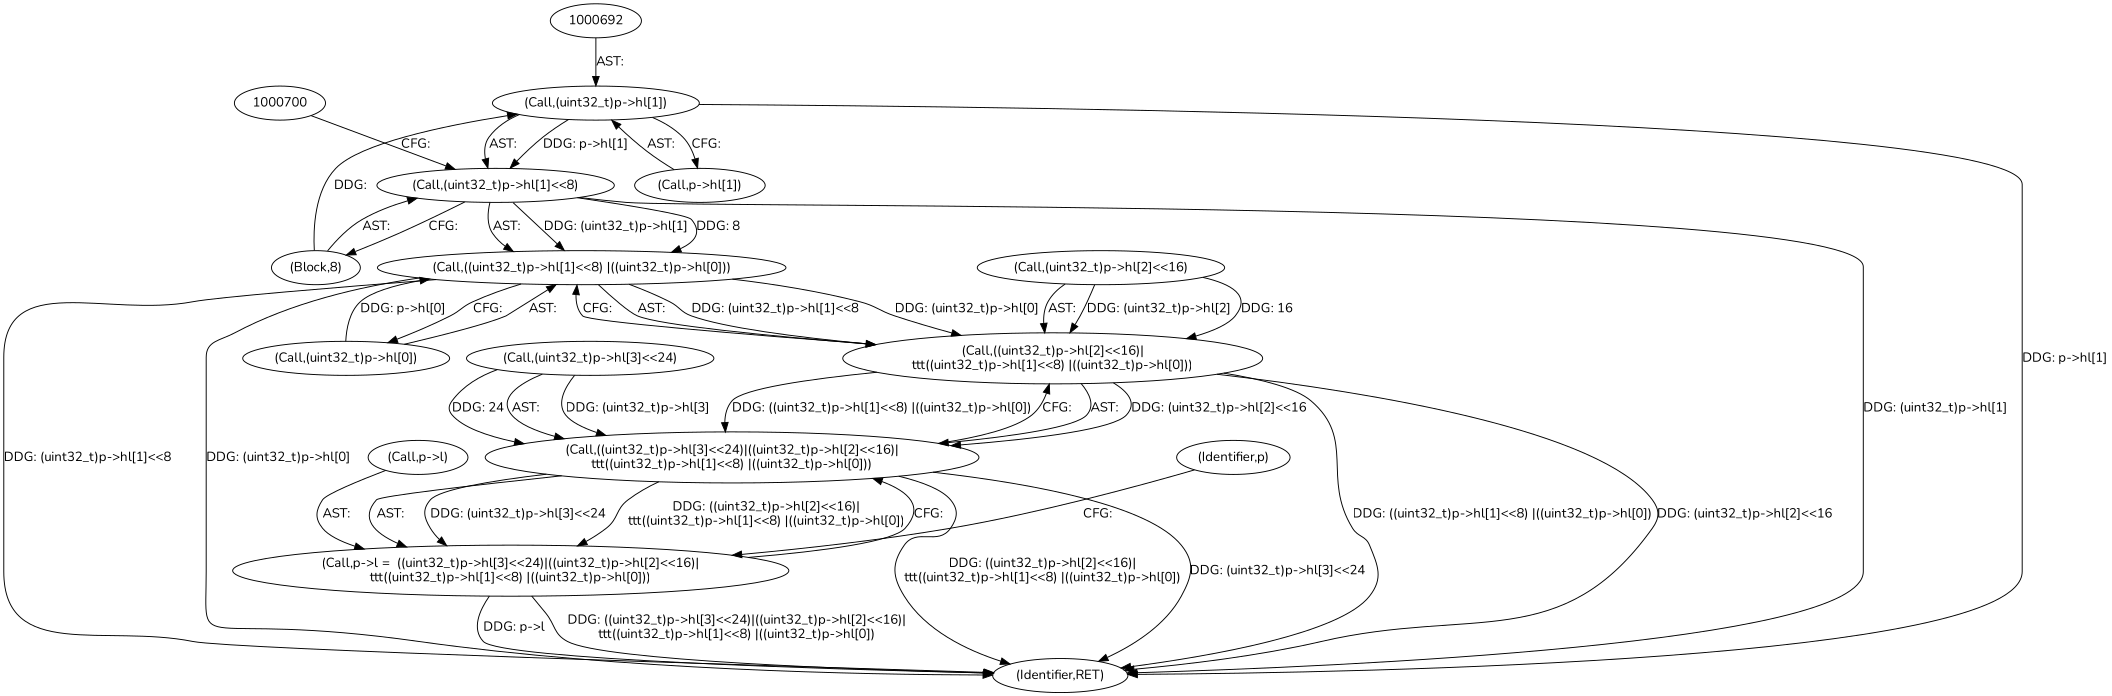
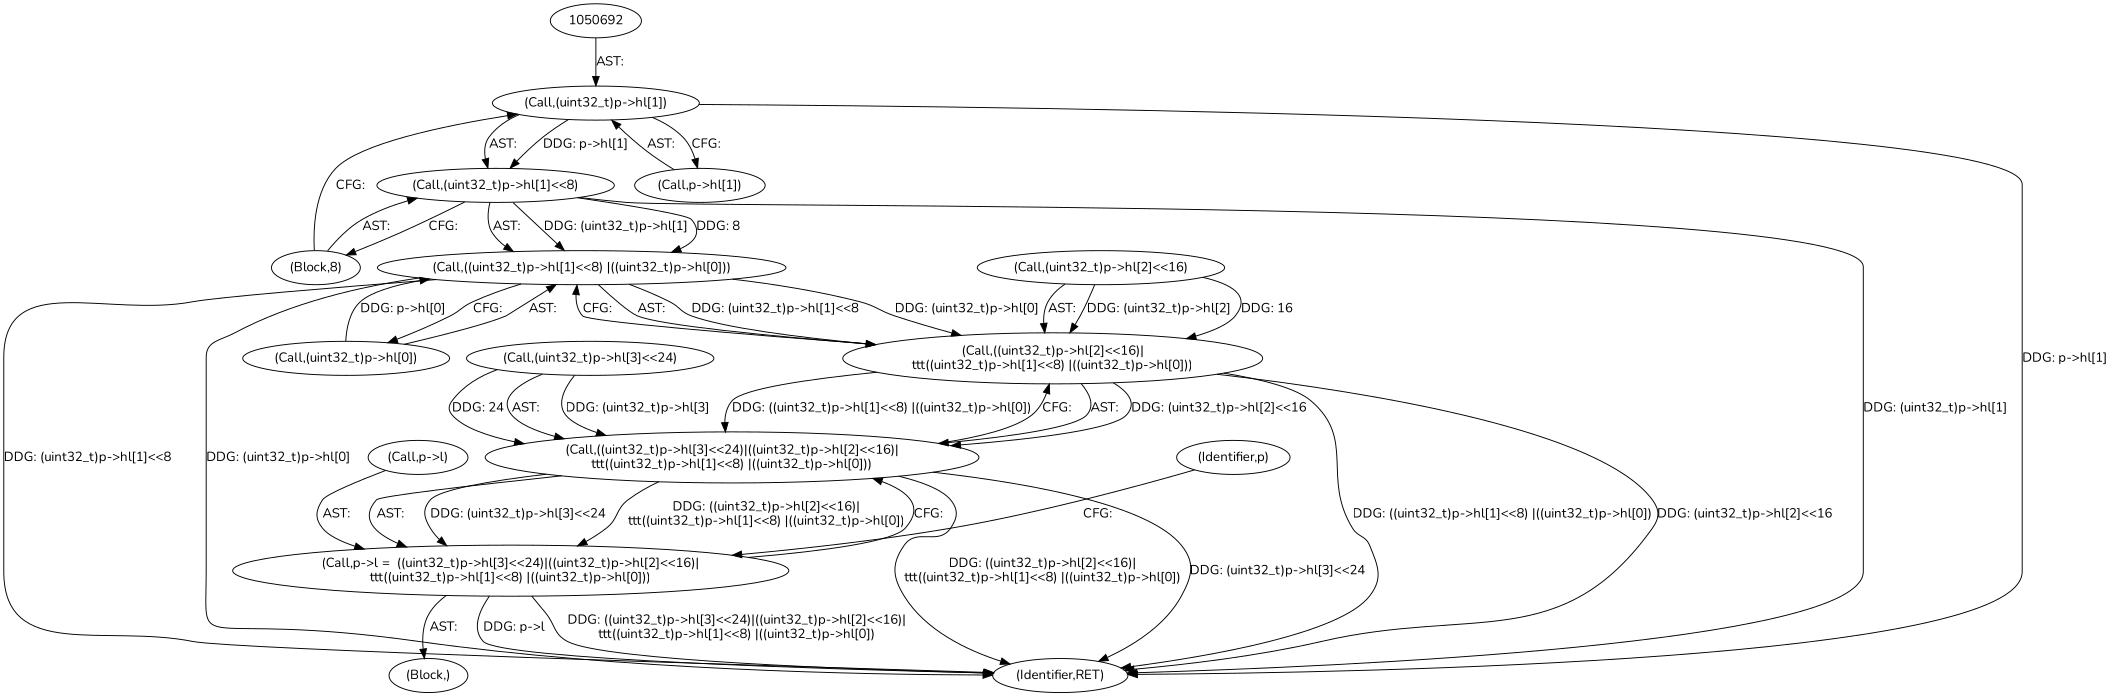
node "1000692": label "1000692" -> "1050692"
node "1000700": removed
edge "(Block,8)" -> "(Call,(uint32_t)p->hl[1])": label "DDG: " -> "CFG: "
node "(Block,)": added
